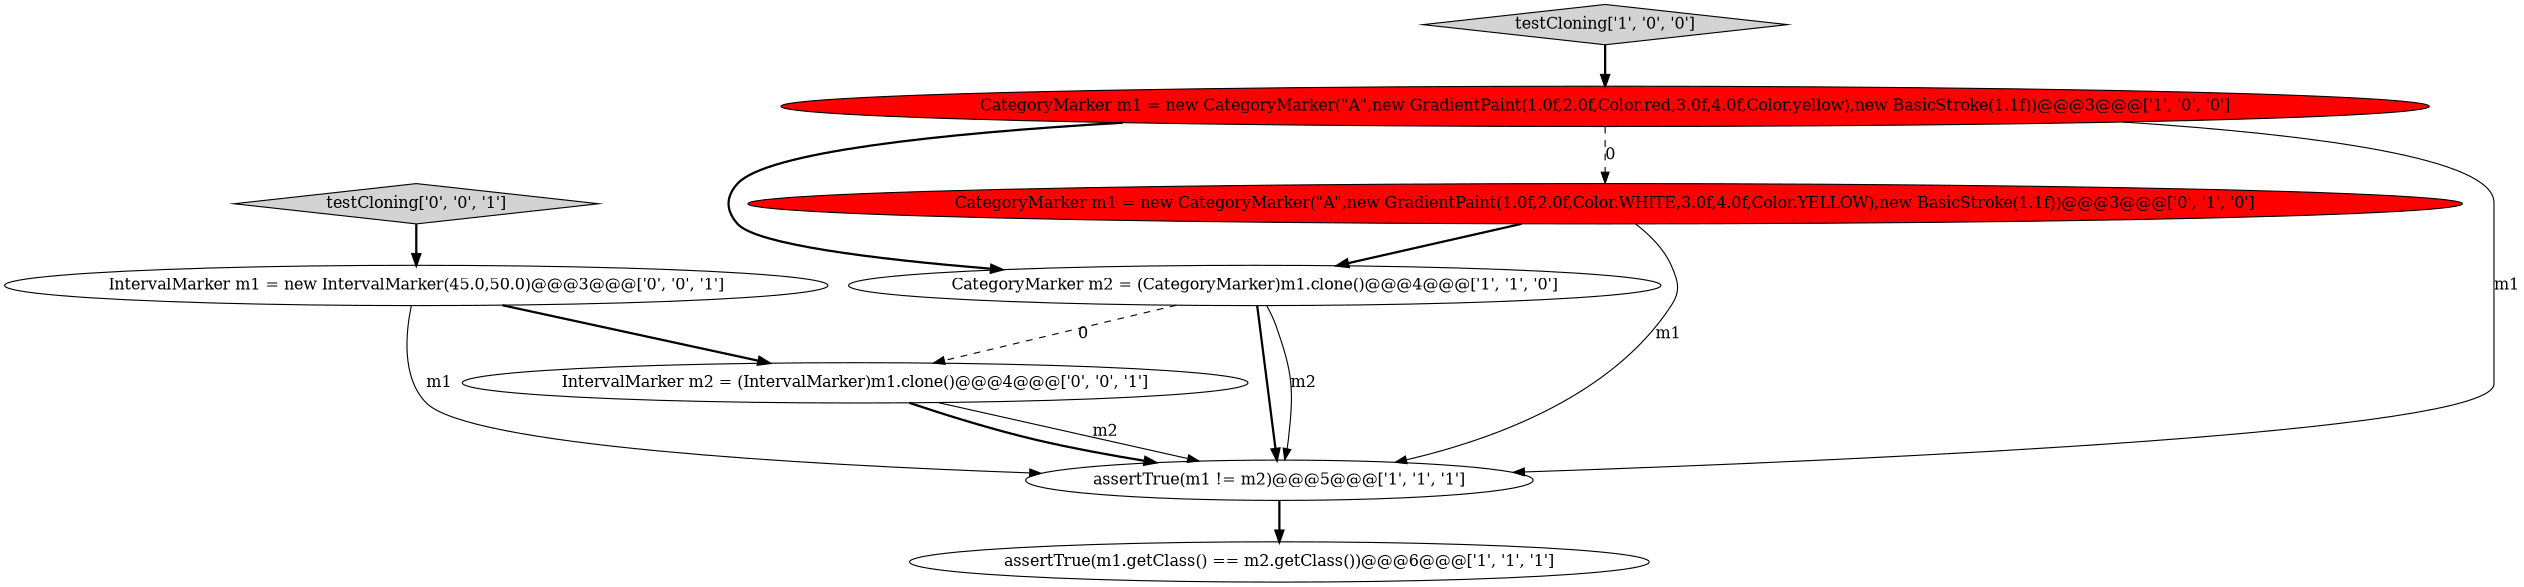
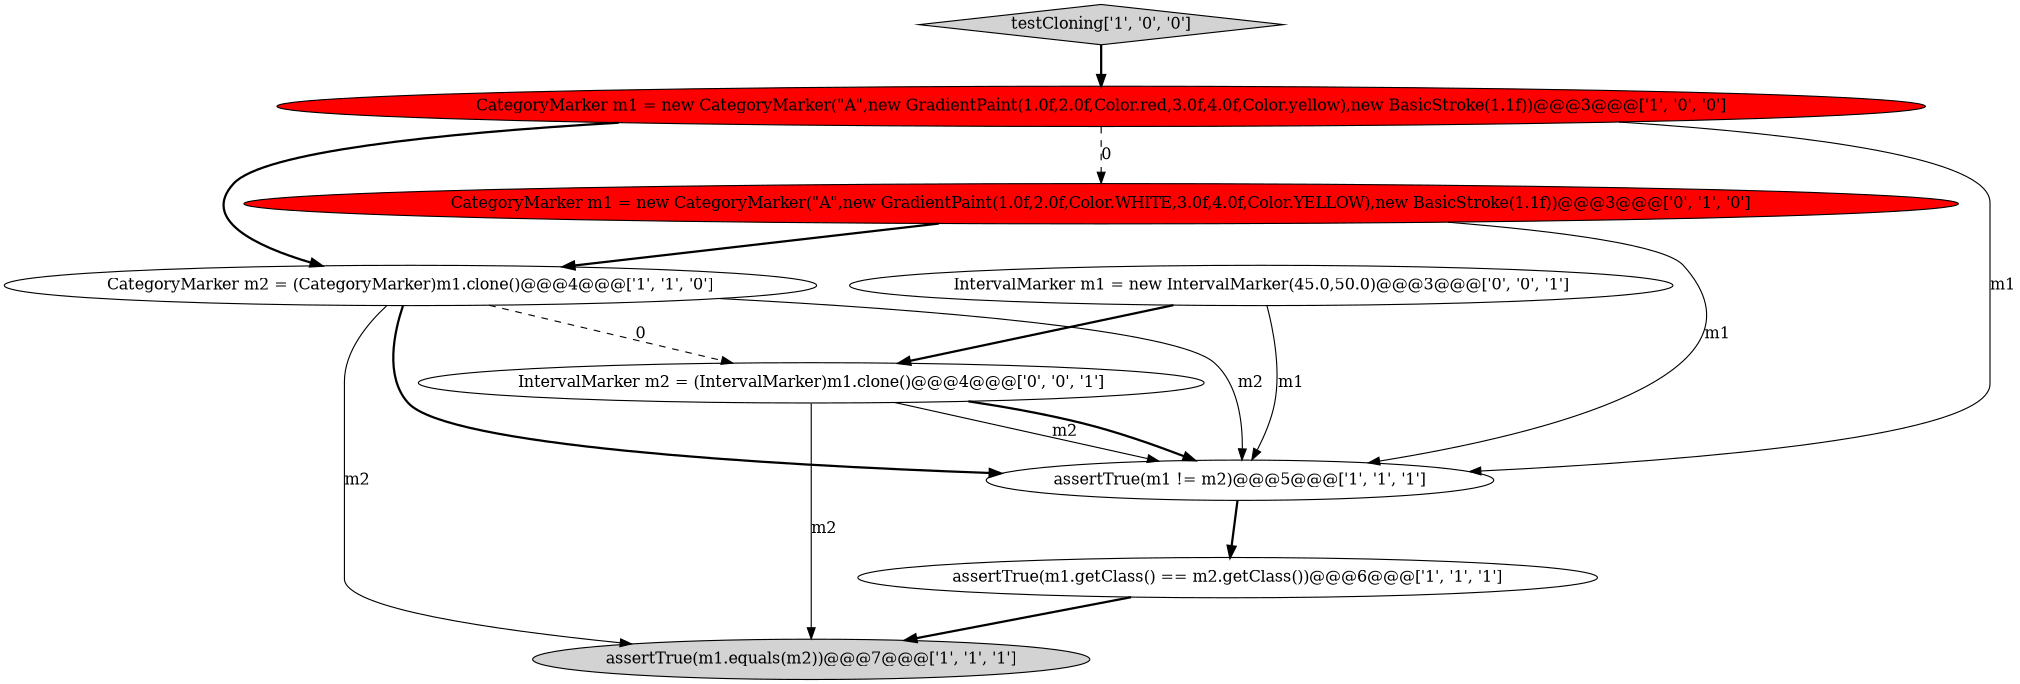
node "testCloning['0', '0', '1']": removed
node "assertTrue(m1.equals(m2))@@@7@@@['1', '1', '1']": added
